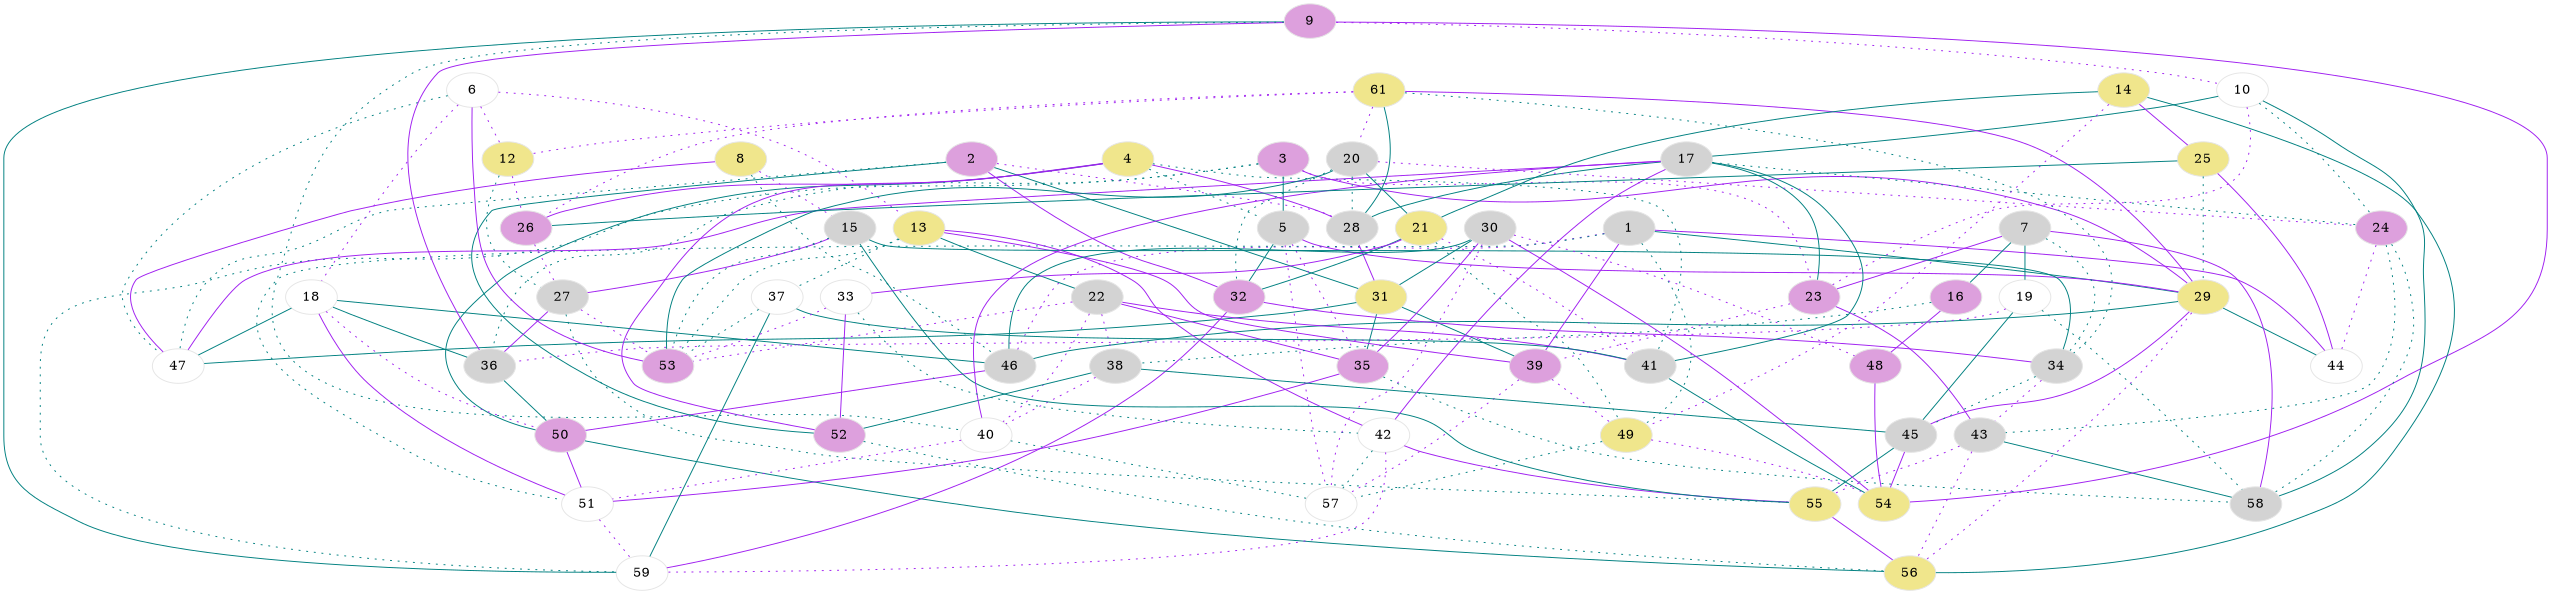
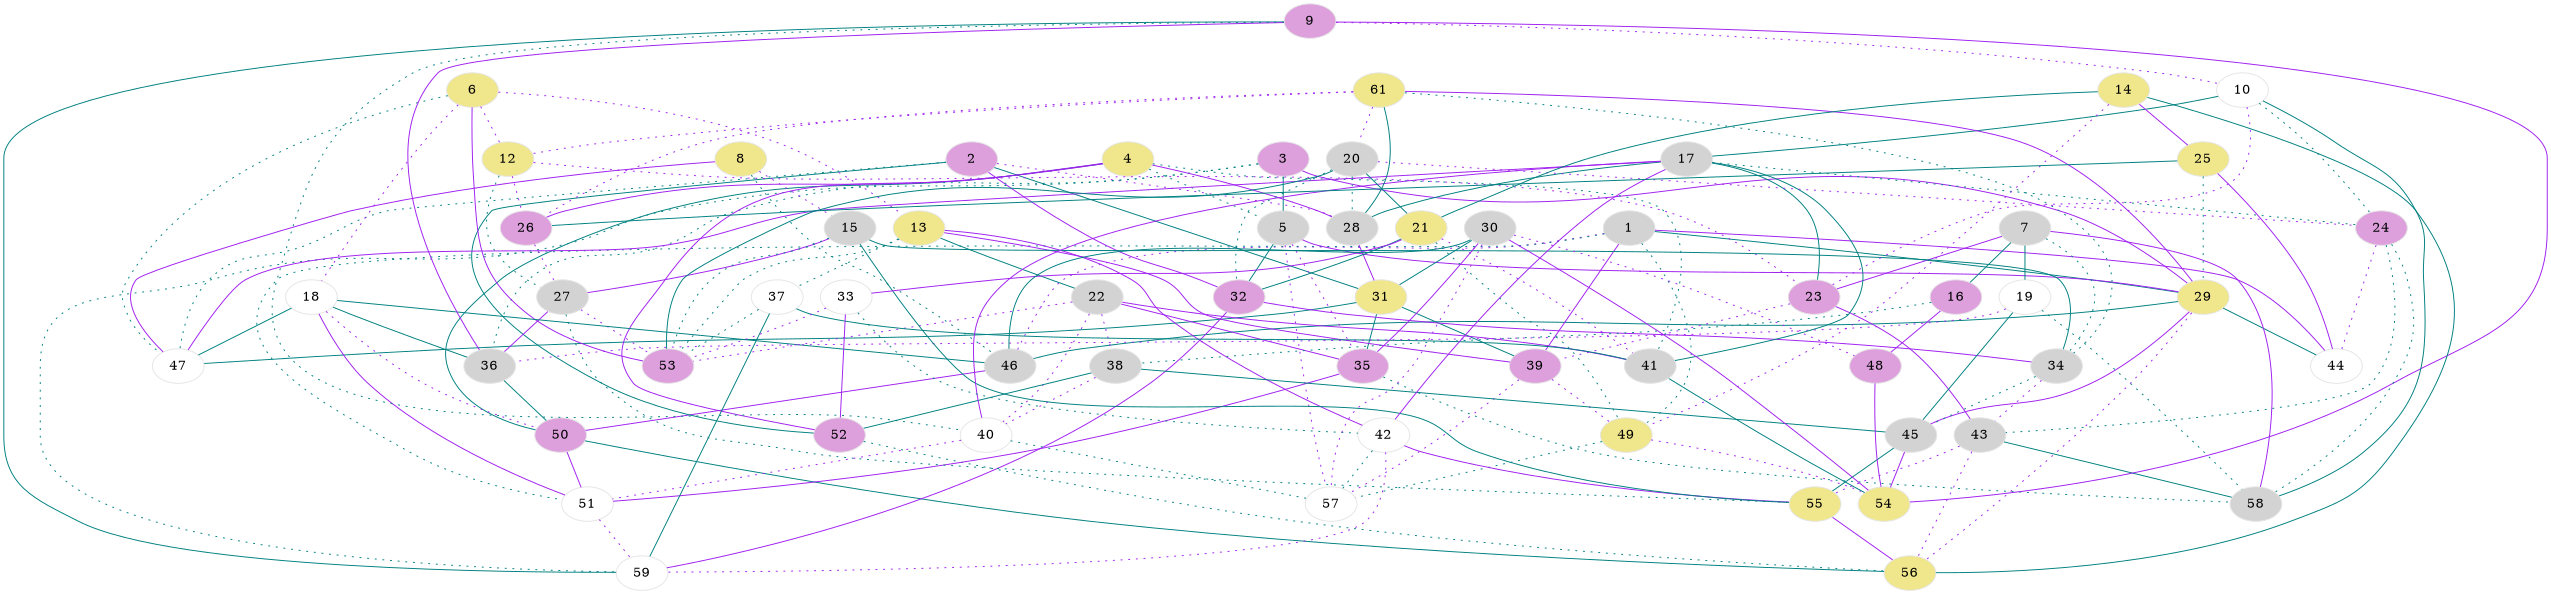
node "6": fillcolor white -> khaki
edge "3" -- "23": now "12" -- "23"
